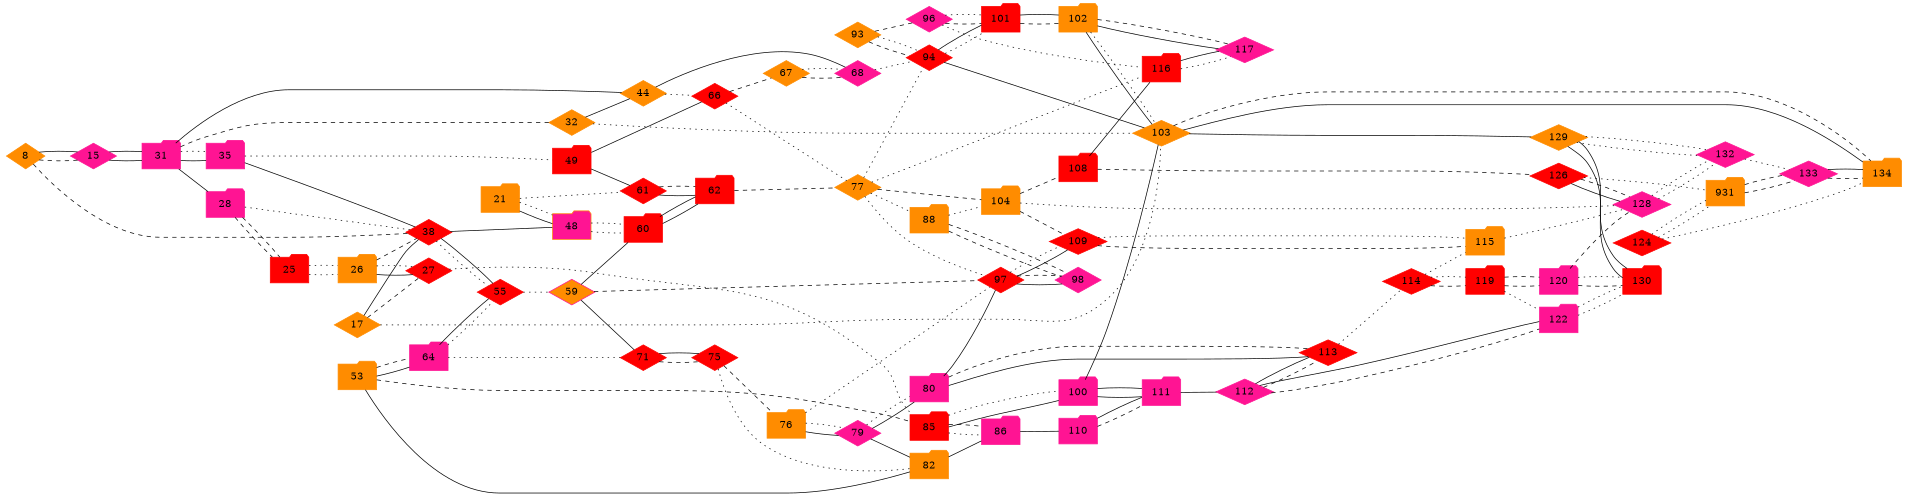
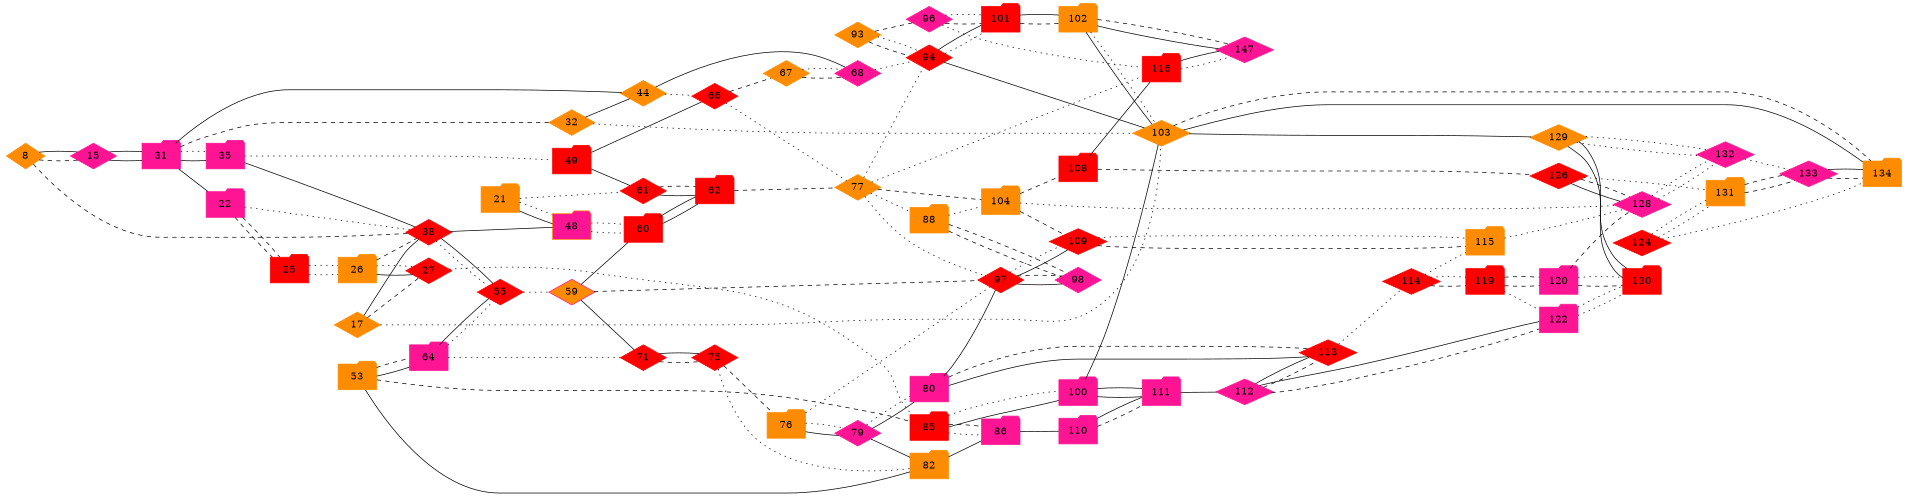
node "117": label "117" -> "147"
node "931": label "931" -> "131"
node "28": label "28" -> "22"
